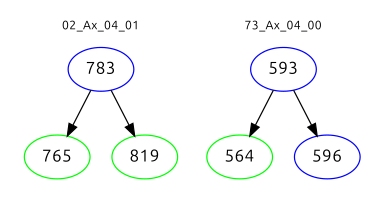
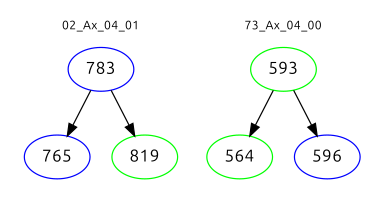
node "593": color blue -> green
node "765": color green -> blue
